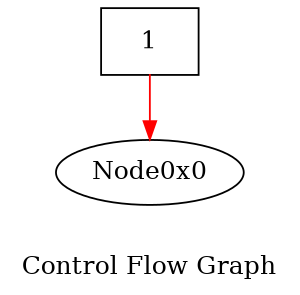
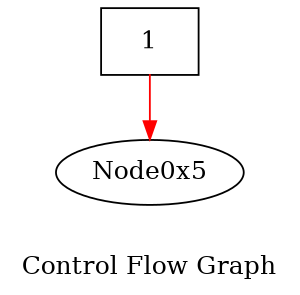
node "Node0x0": label "Node0x0" -> "Node0x5"
